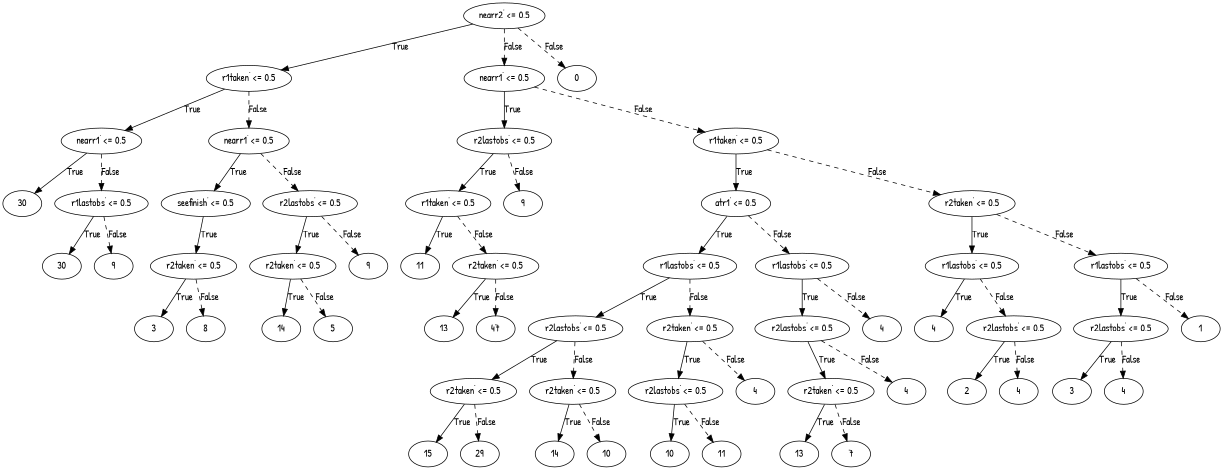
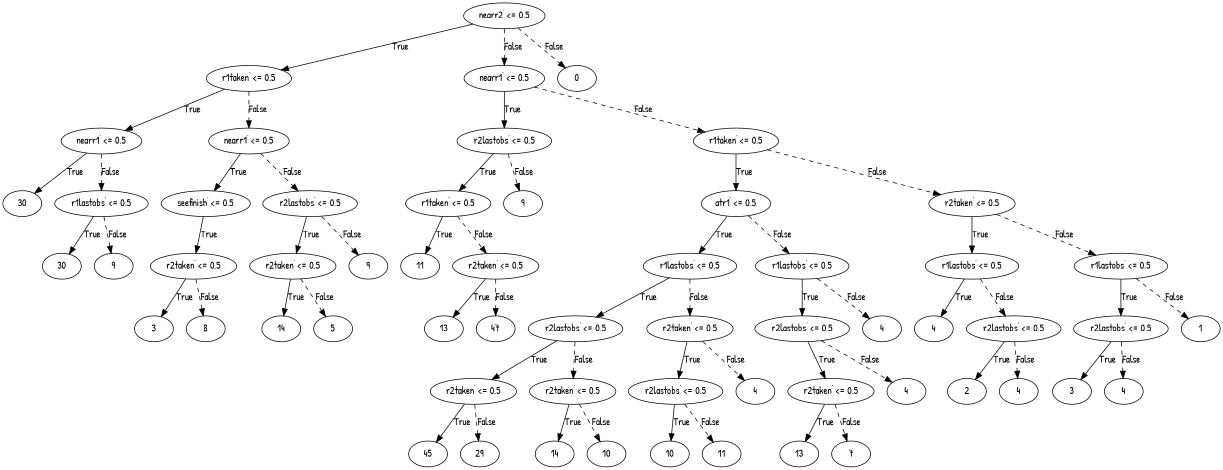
node "15": label "15" -> "45"
